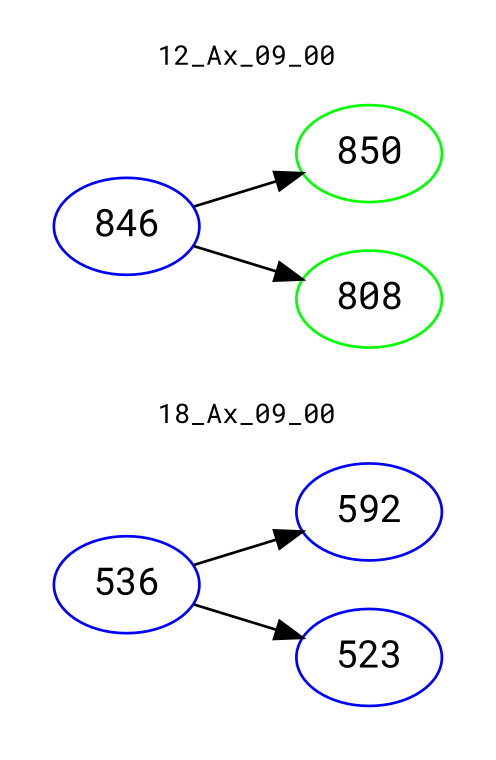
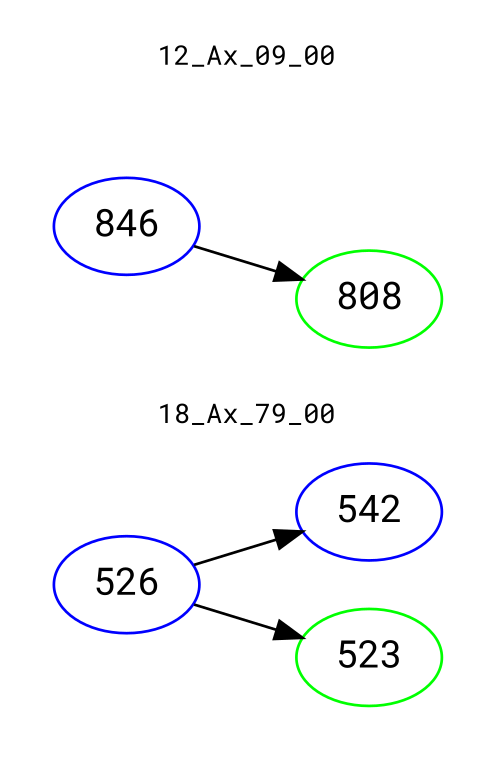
node "850": removed
cluster "18_Ax_09_00": label "18_Ax_09_00" -> "18_Ax_79_00"
node "592": label "592" -> "542"
node "536": label "536" -> "526"
node "523": color blue -> green
